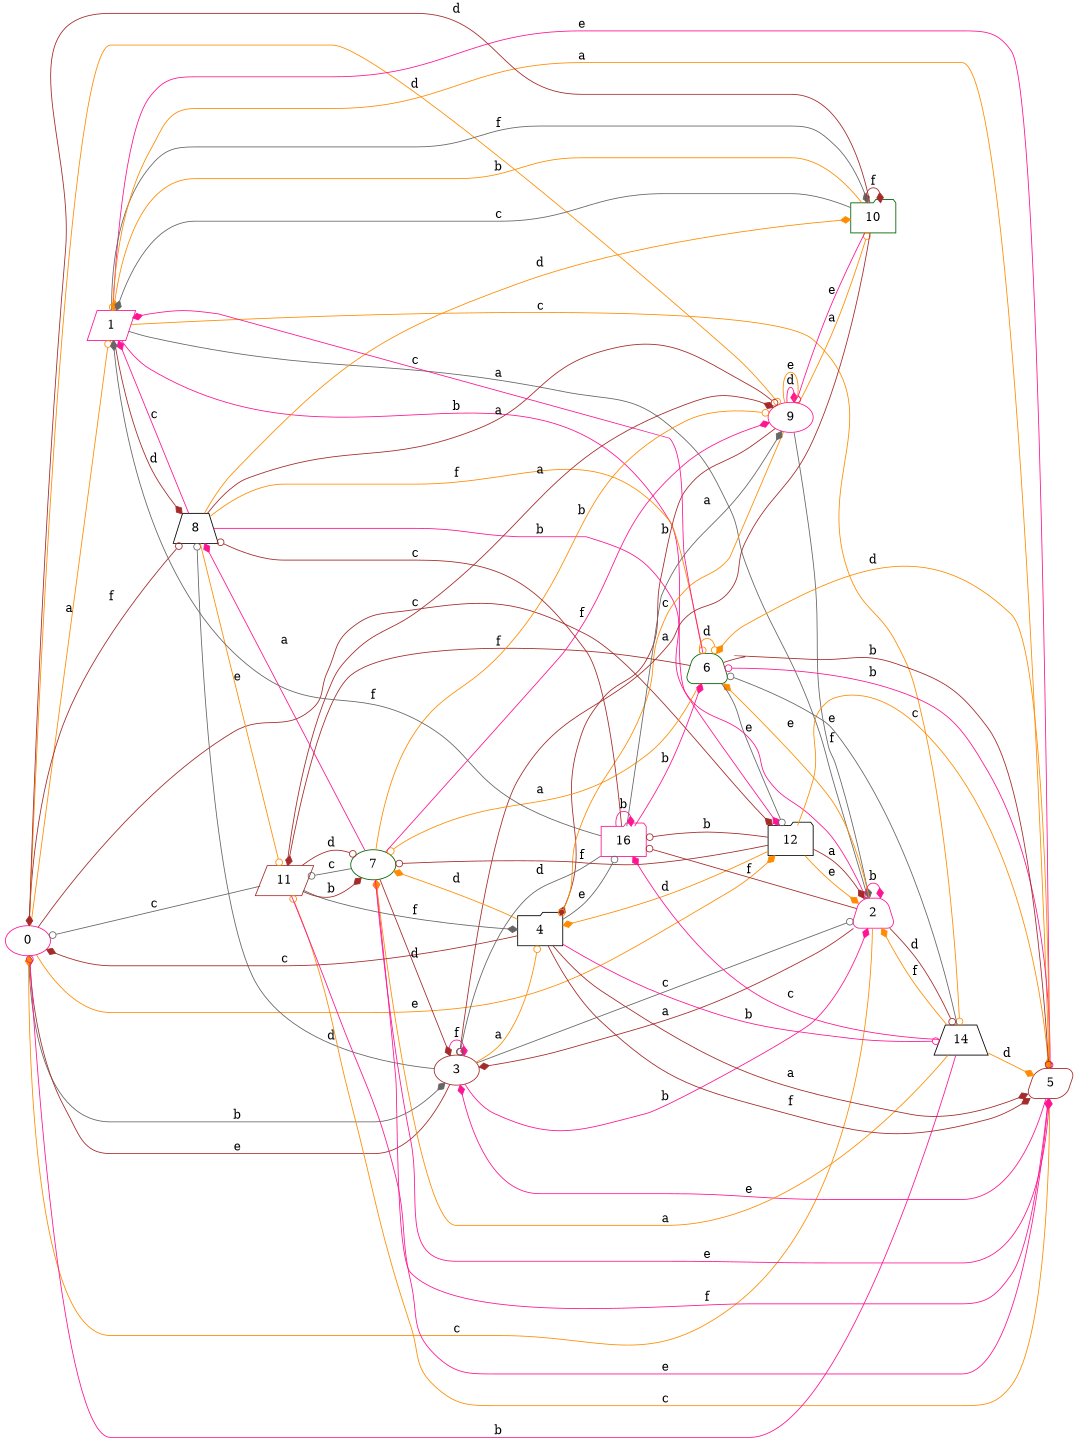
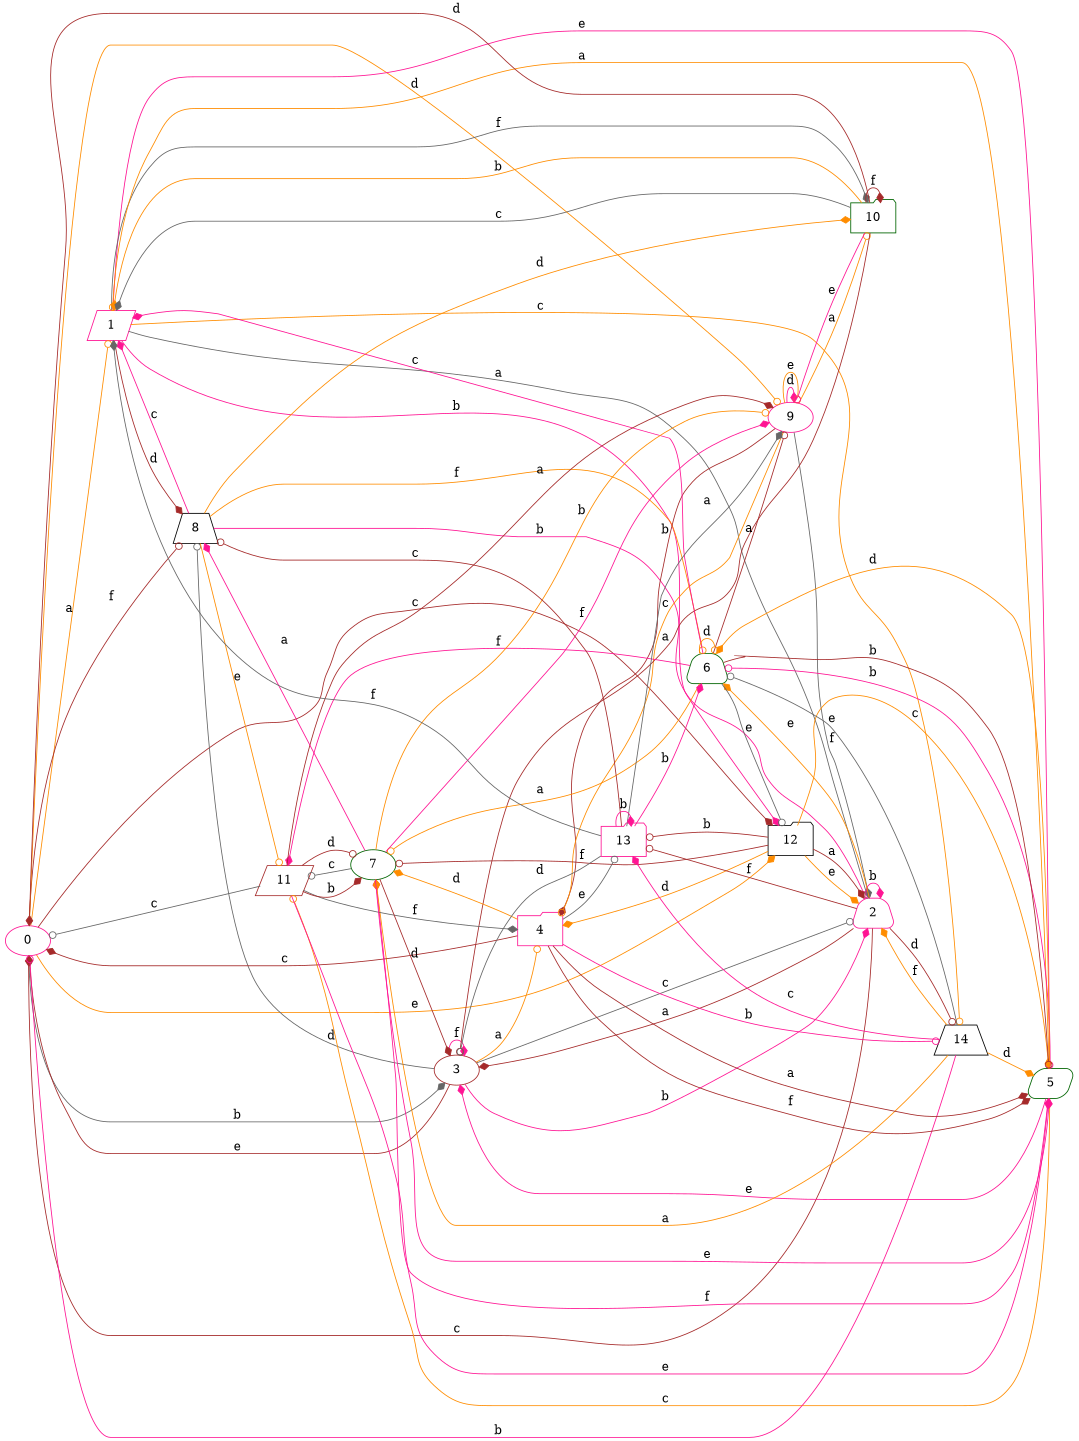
edge "8" -> "9": now "6" -> "9"
edge "6" -> "11": color brown -> deeppink
node "16": label "16" -> "13"
node "4": color black -> deeppink
node "5": color brown -> darkgreen
edge "2" -> "0": color darkorange -> brown
